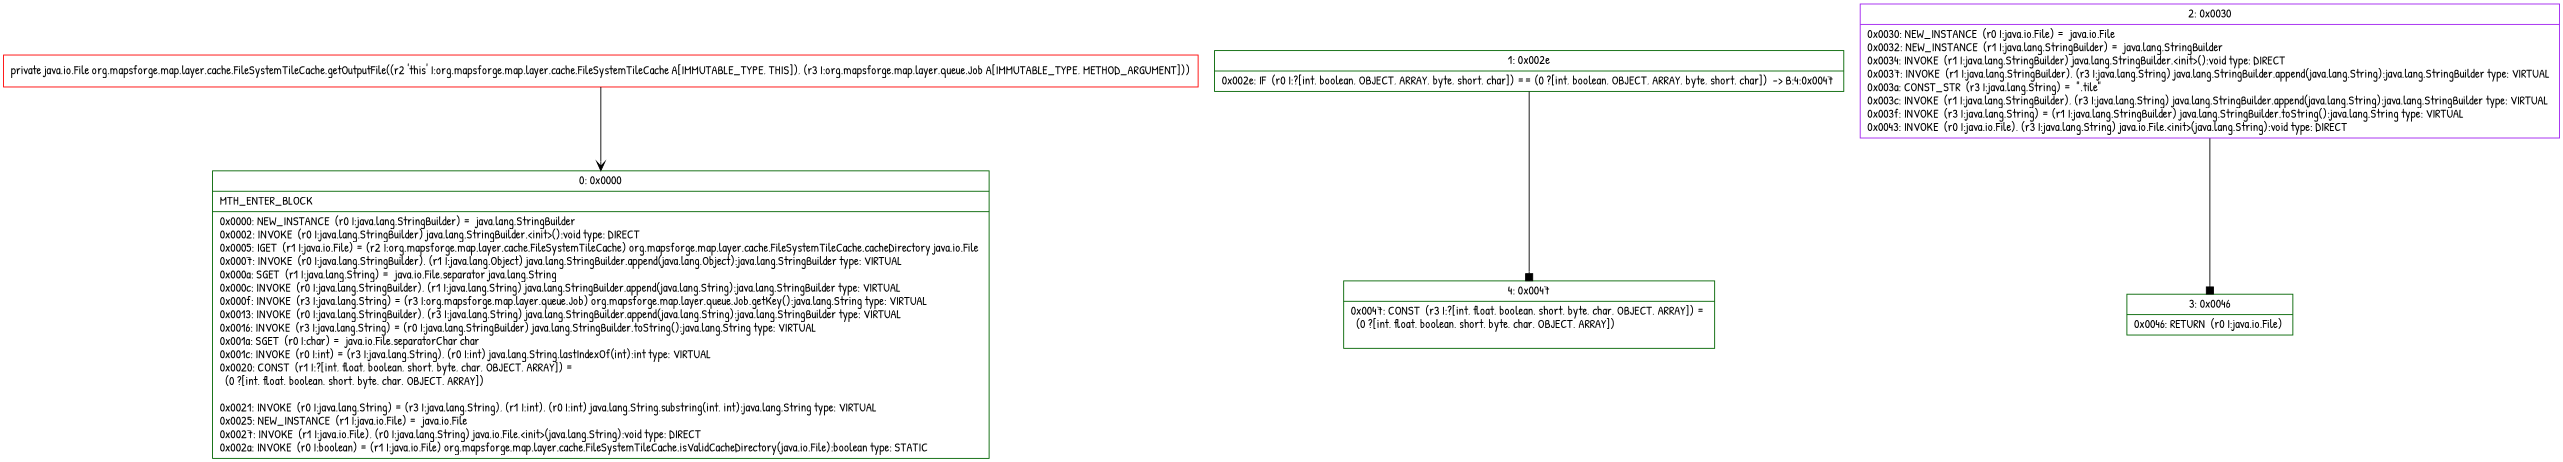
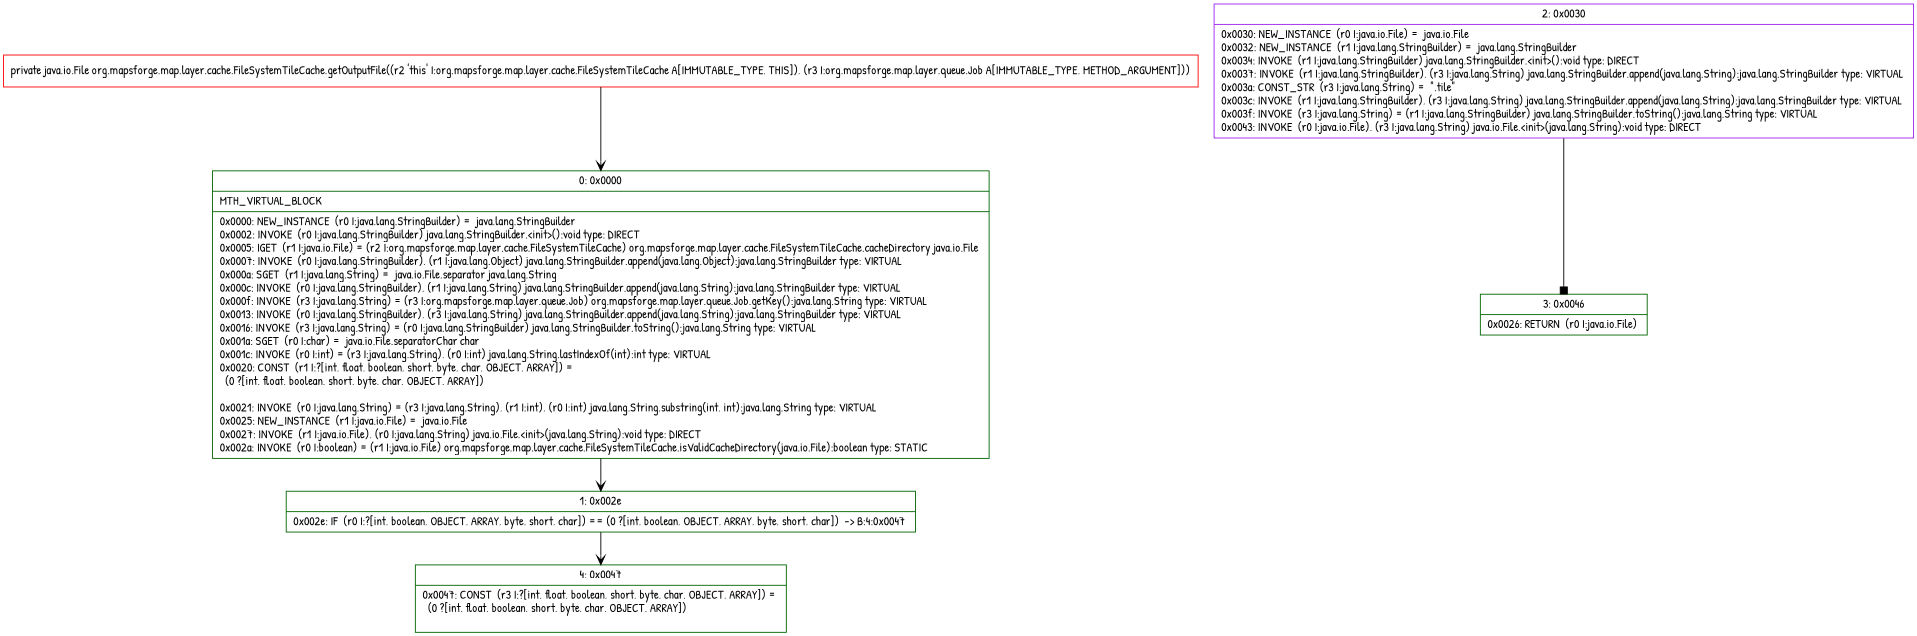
edge "1: 0x002e" -> "4: 0x0047": arrowhead box -> vee
node "0: 0x0000": text "MTH_ENTER_BLOCK" -> "MTH_VIRTUAL_BLOCK"
node "3: 0x0046": text "0x0046: RETURN  (r0 I:java.io.File)" -> "0x0026: RETURN  (r0 I:java.io.File)"
edge "0: 0x0000" -> "1: 0x002e": added
